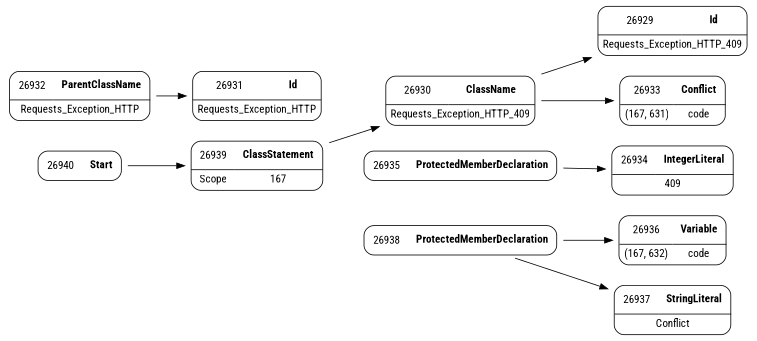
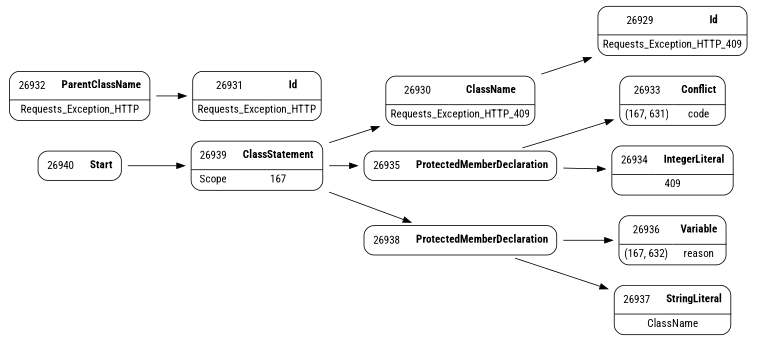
edge "26930" -> "26933": now "26935" -> "26933"
edge "26939" -> "26935": added
edge "26939" -> "26938": added
node "26936": text "code" -> "reason"
node "26937": text "Conflict" -> "ClassName"
